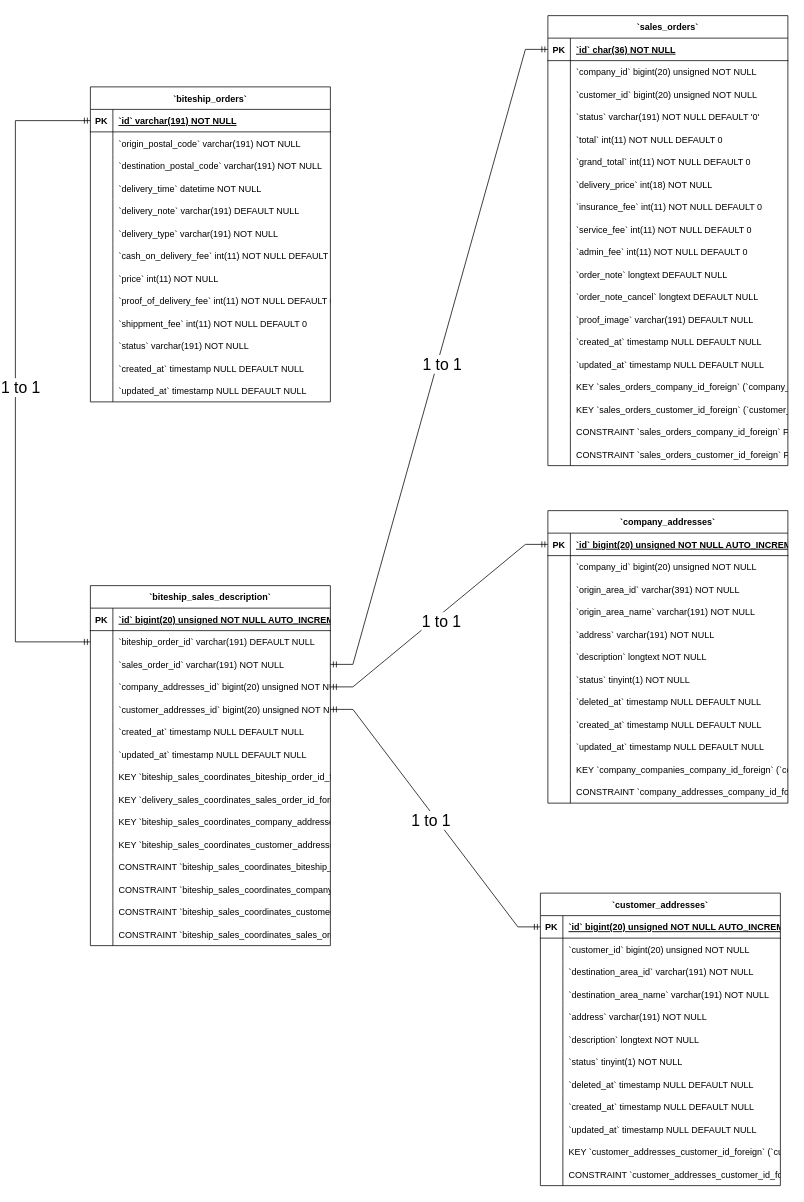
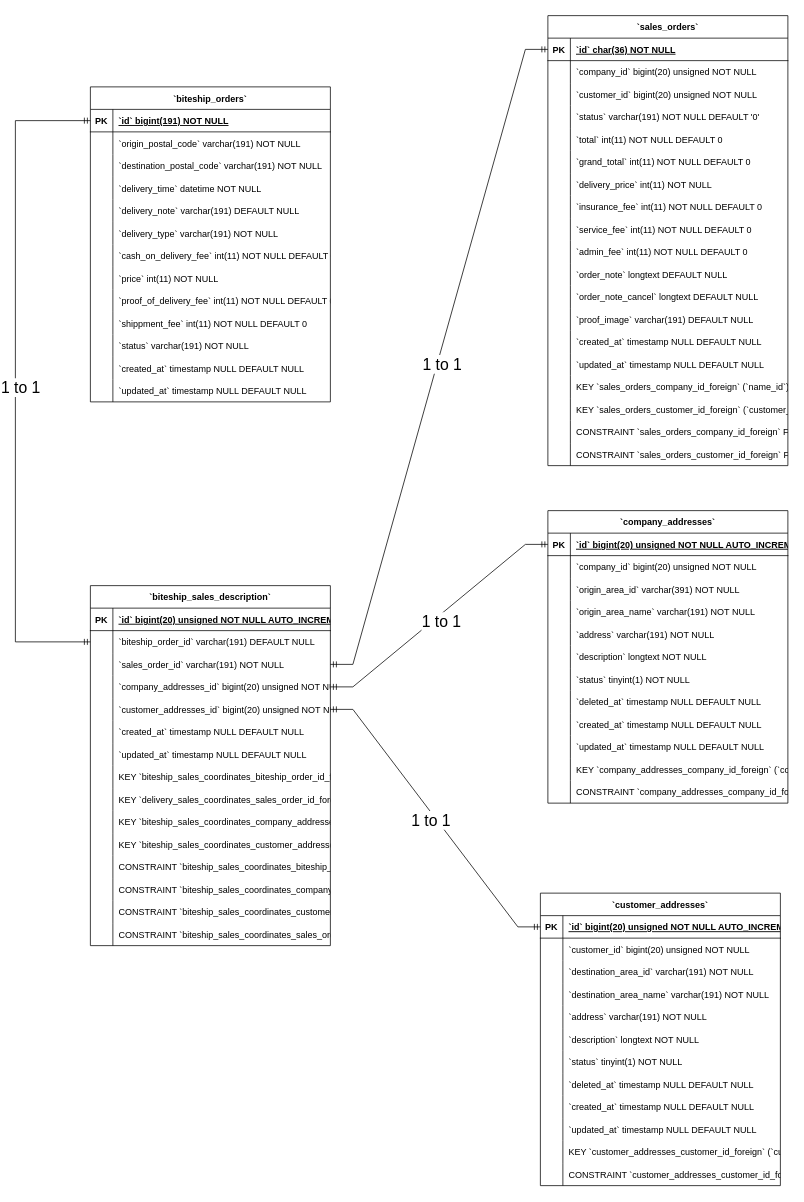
node "`id` varchar(191) NOT NULL": label "`id` varchar(191) NOT NULL" -> "`id` bigint(191) NOT NULL"
node "`delivery_price` int(18) NOT NULL": label "`delivery_price` int(18) NOT NULL" -> "`delivery_price` int(11) NOT NULL"
node "KEY `sales_orders_company_id_foreign` (`company_id`)": label "KEY `sales_orders_company_id_foreign` (`company_id`)" -> "KEY `sales_orders_company_id_foreign` (`name_id`)"
node "KEY `company_companies_company_id_foreign` (`company_id`)": label "KEY `company_companies_company_id_foreign` (`company_id`)" -> "KEY `company_addresses_company_id_foreign` (`company_id`)"
